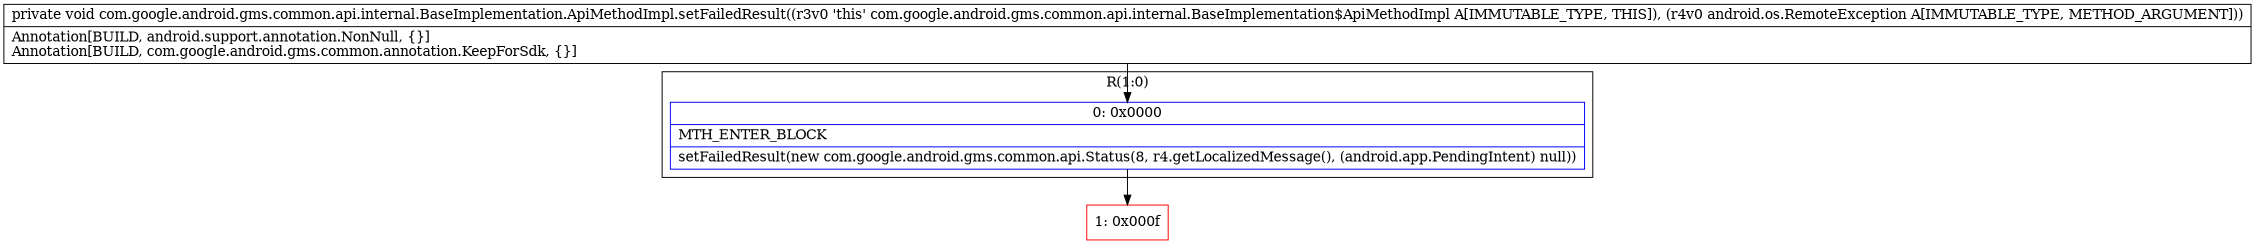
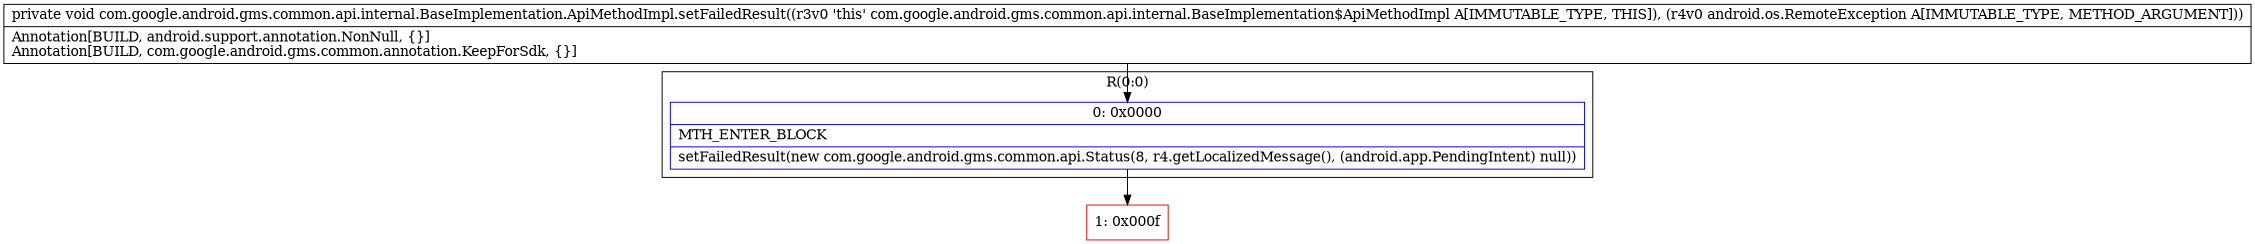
cluster "R(1:0)": label "R(1:0)" -> "R(0:0)"
